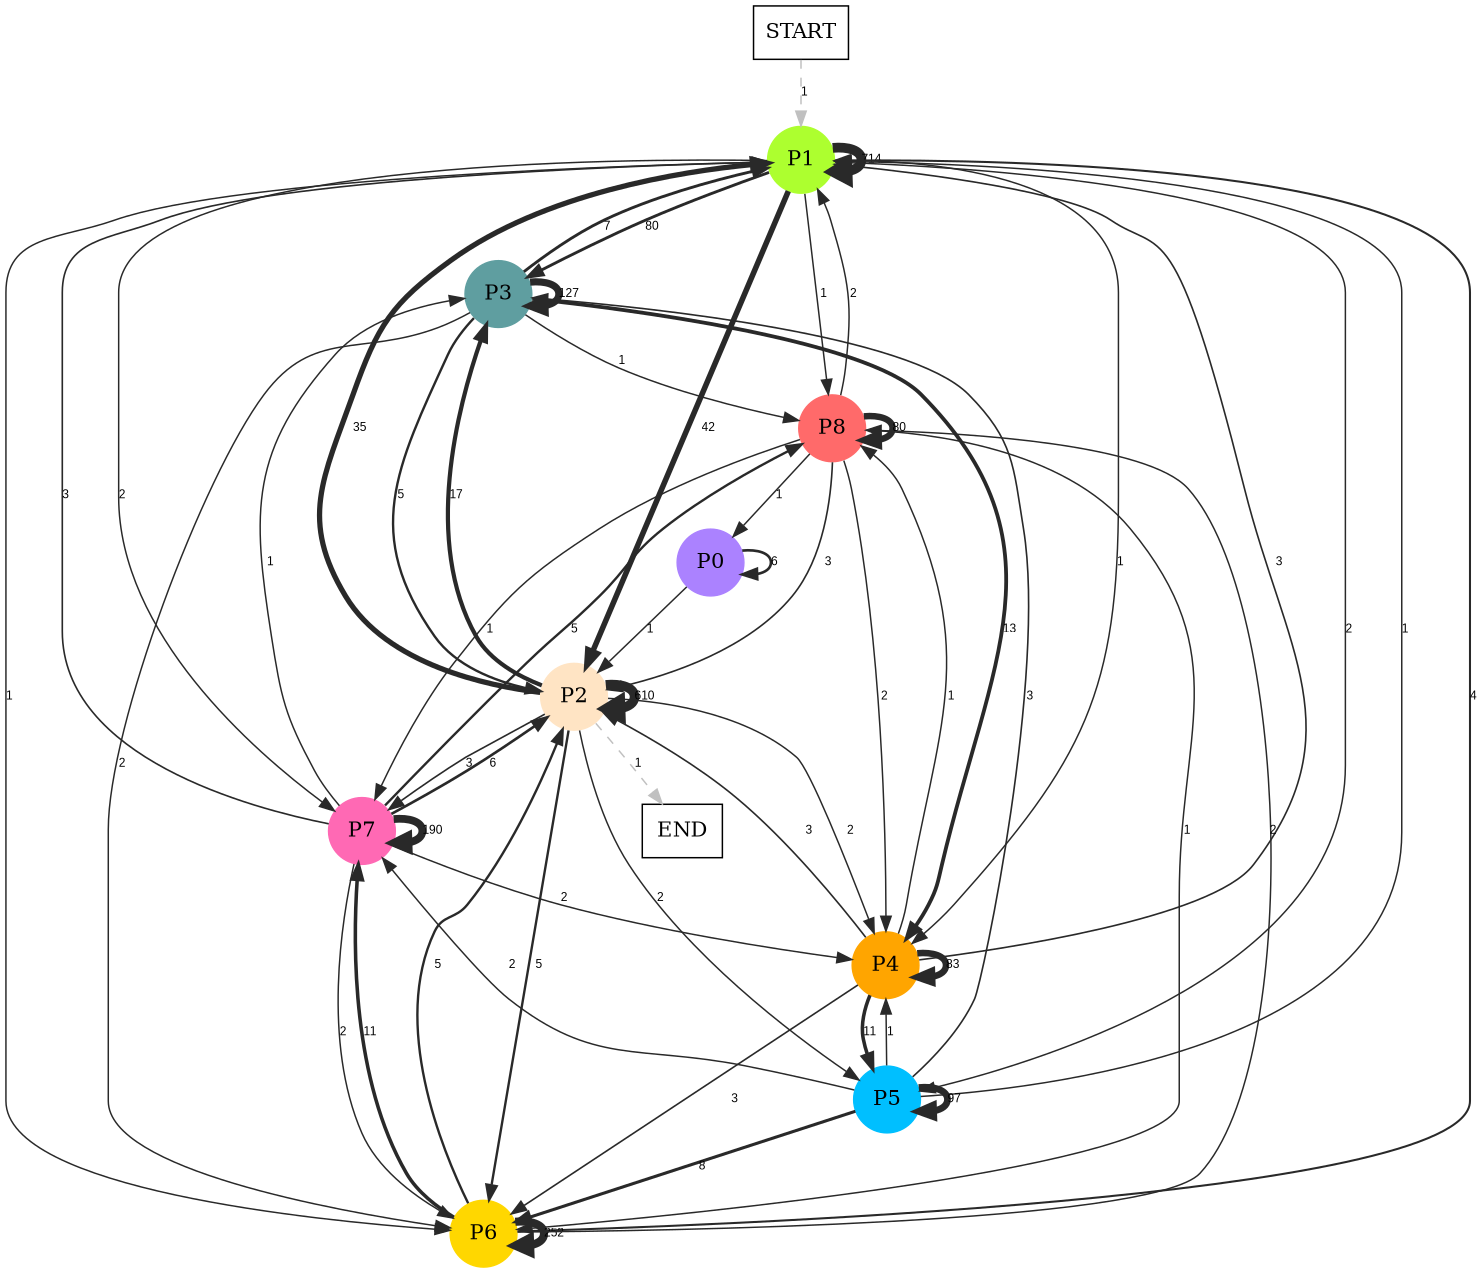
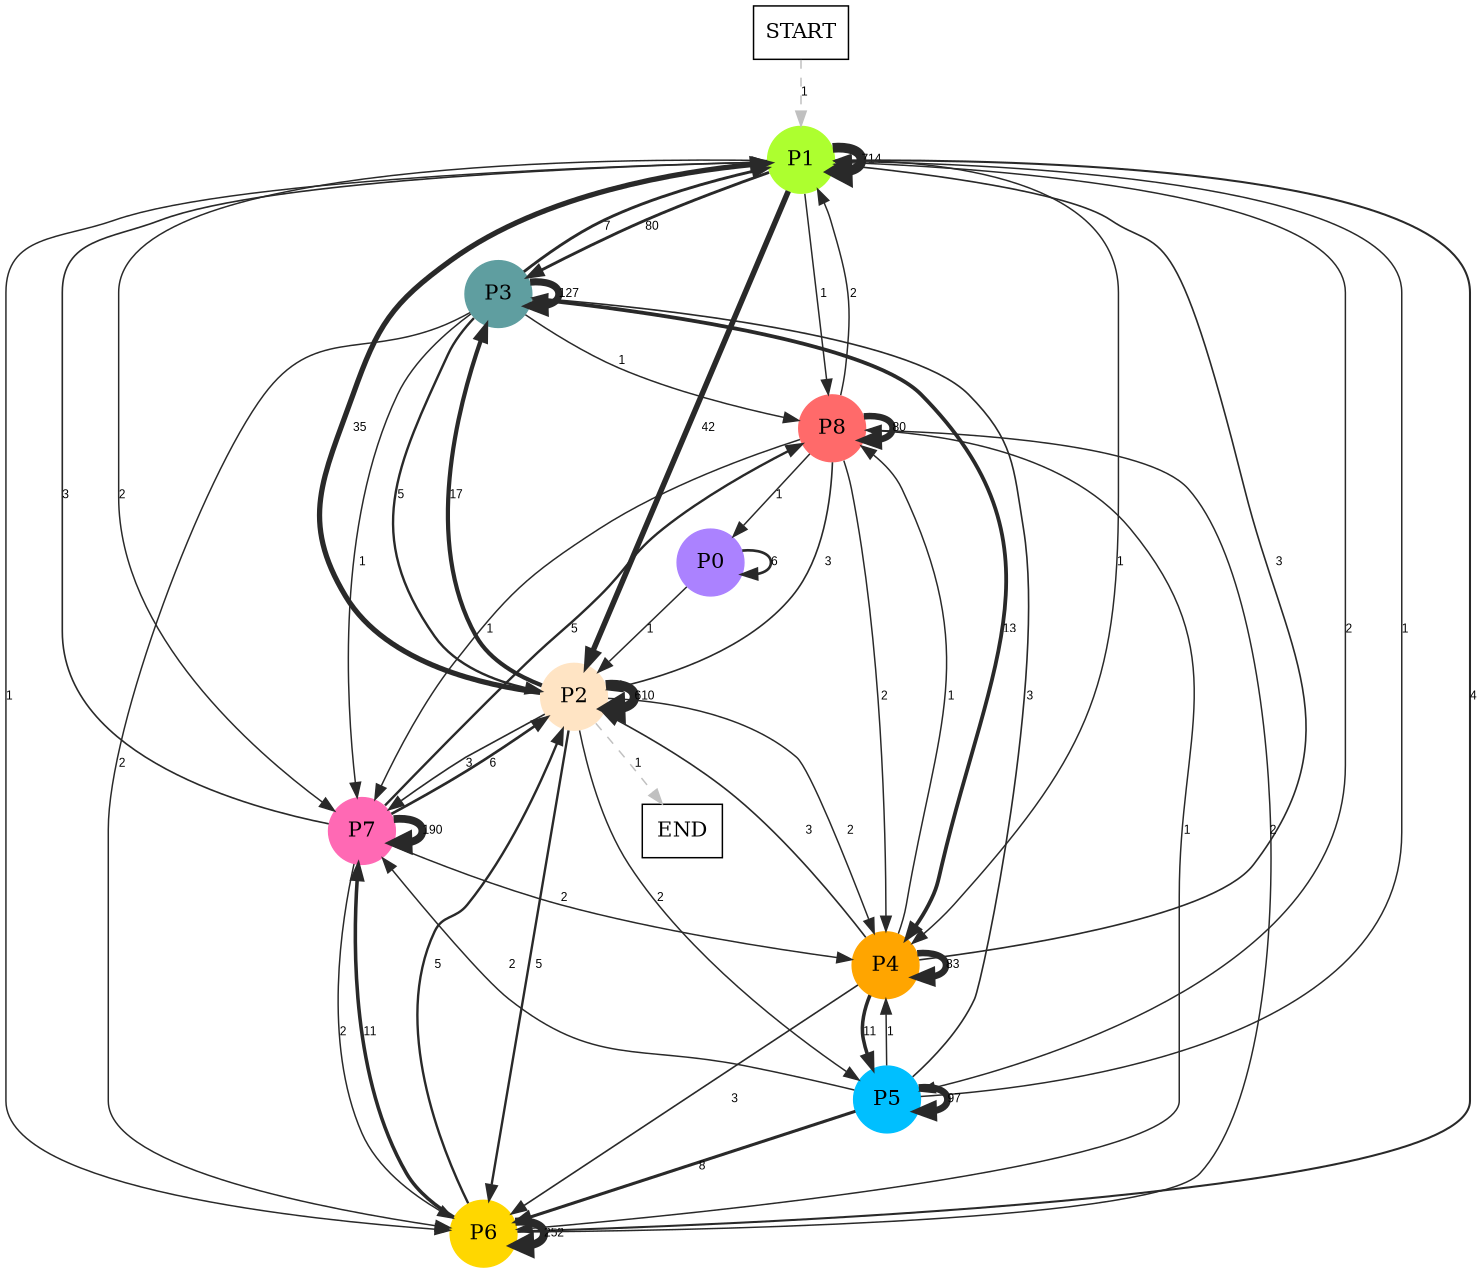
edge "P7" -> "P3": reversed
